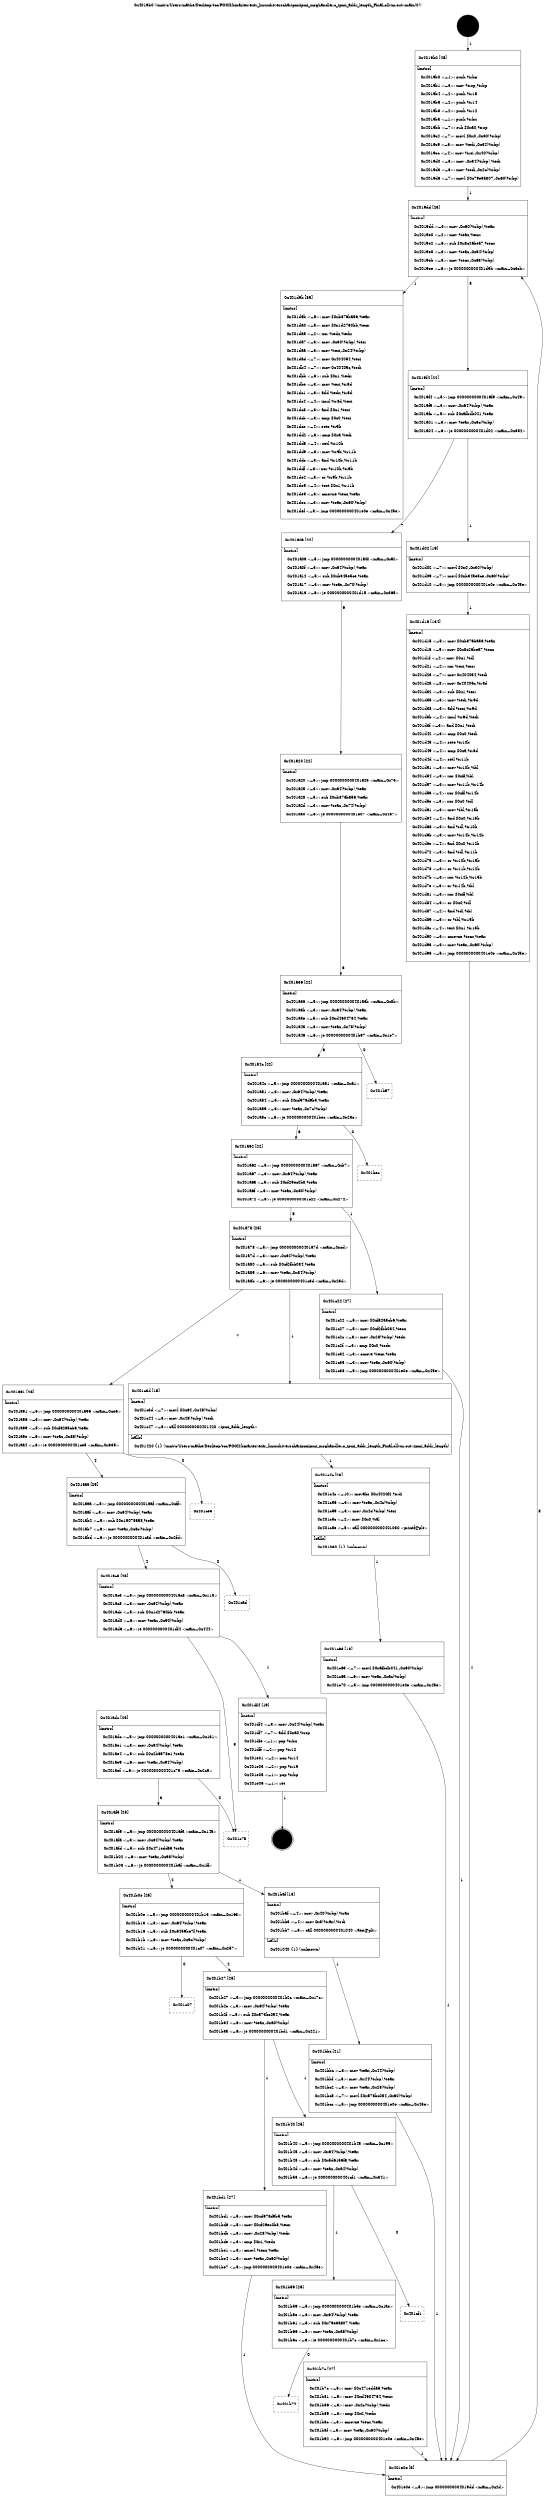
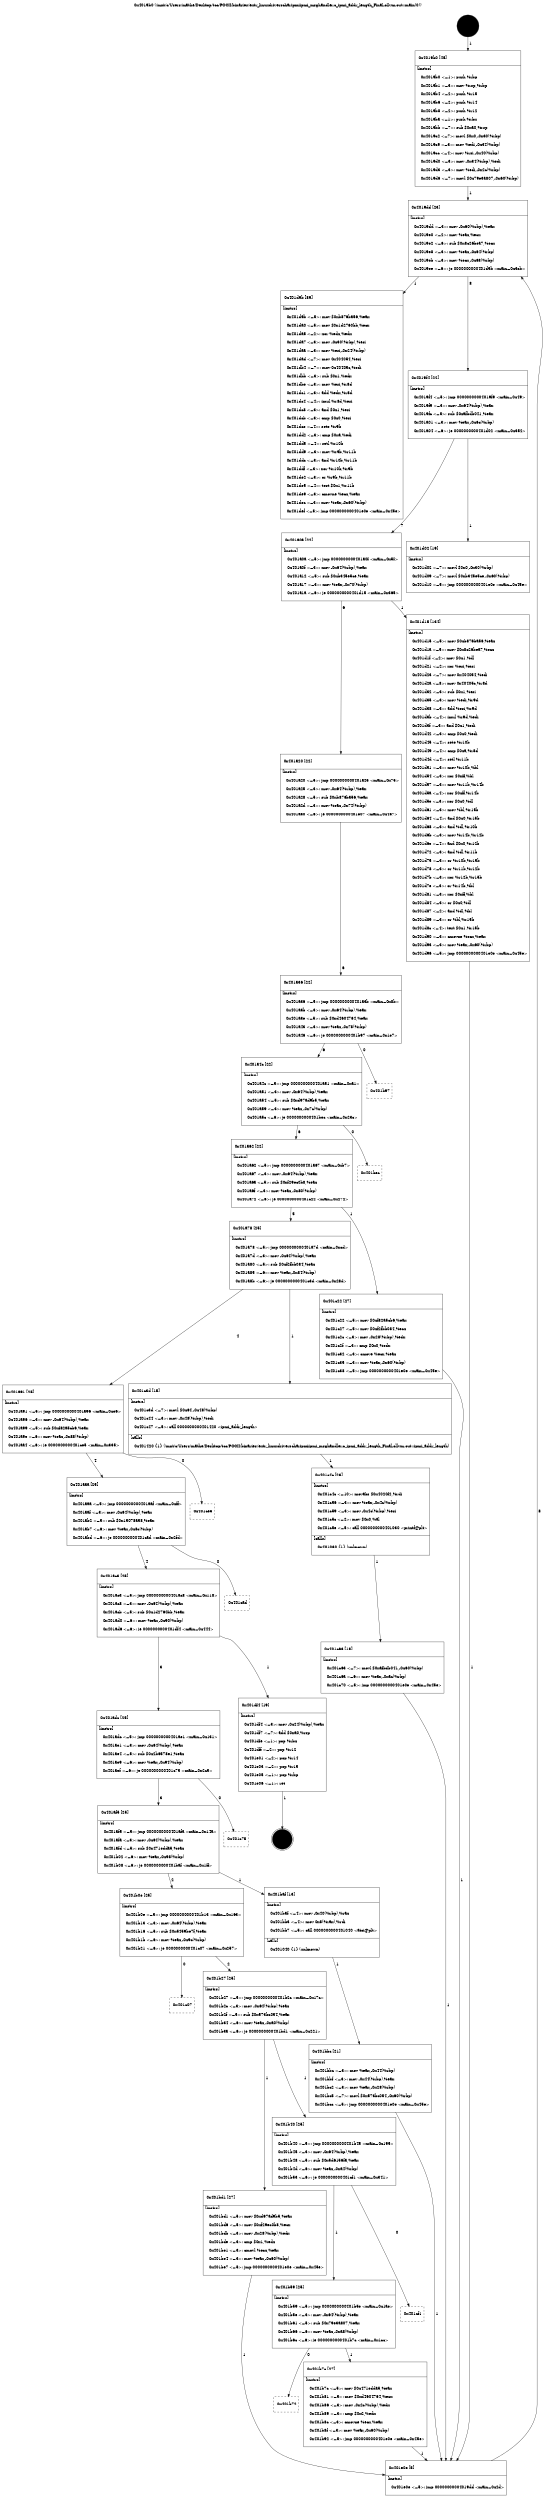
edge "0x401d02 [19]" -> "0x401d15 [134]": now "0x401a0a [22]" -> "0x401d15 [134]"
edge "0x401a78 [25]" -> "0x401a91 [25]": label " 7" -> " 4"
edge "0x401ac3 [25]" -> "0x401c75": now "0x401ac3 [25]" -> "0x401adc [25]"
edge "0x401b59 [25]" -> "0x401b7c [27]": added, label "1"
